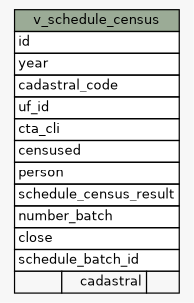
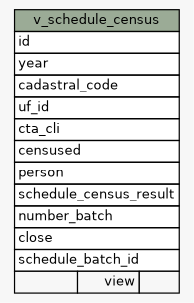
node "v_schedule_census": text "cadastral" -> "view"
